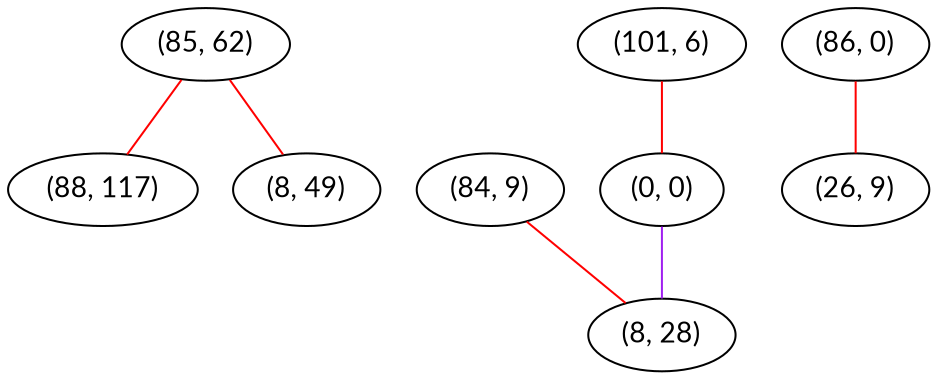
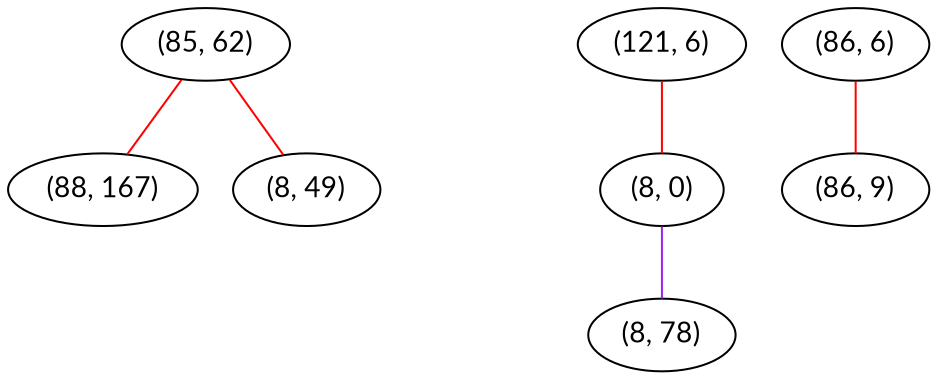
node "(101, 6)": label "(101, 6)" -> "(121, 6)"
node "(86, 0)": label "(86, 0)" -> "(86, 6)"
node "(88, 117)": label "(88, 117)" -> "(88, 167)"
node "(84, 9)": removed
node "(0, 0)": label "(0, 0)" -> "(8, 0)"
node "(26, 9)": label "(26, 9)" -> "(86, 9)"
node "(8, 28)": label "(8, 28)" -> "(8, 78)"
